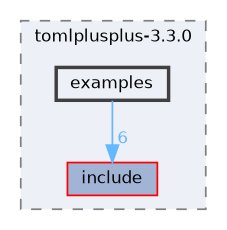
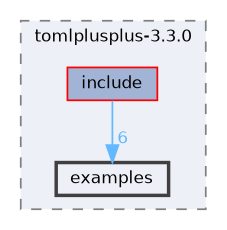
edge "examples" -> "include": reversed
